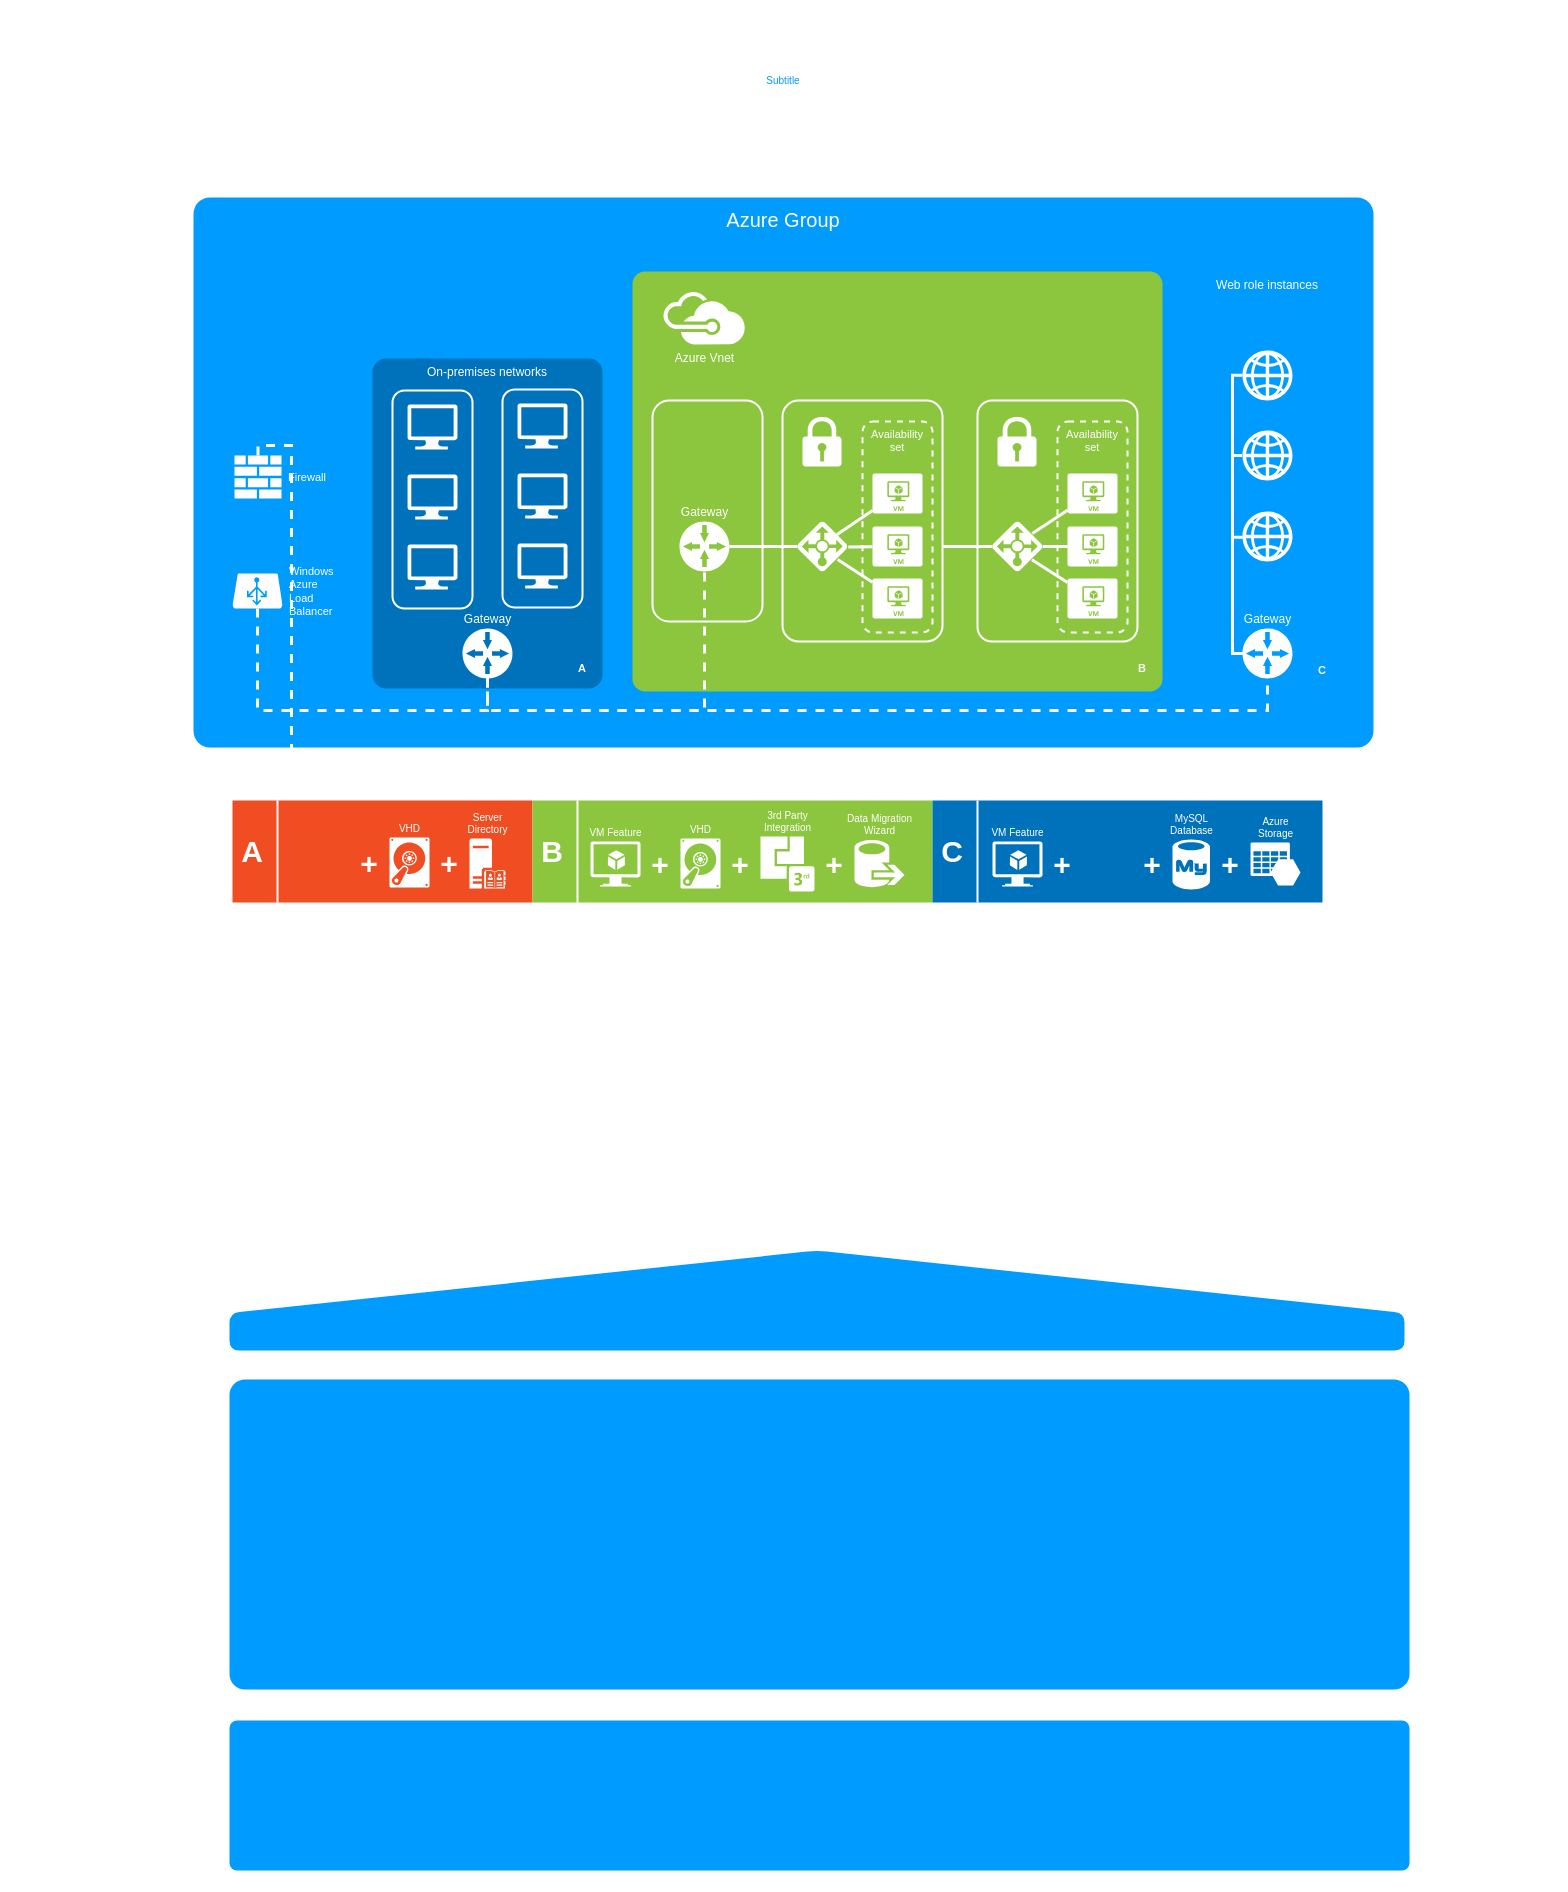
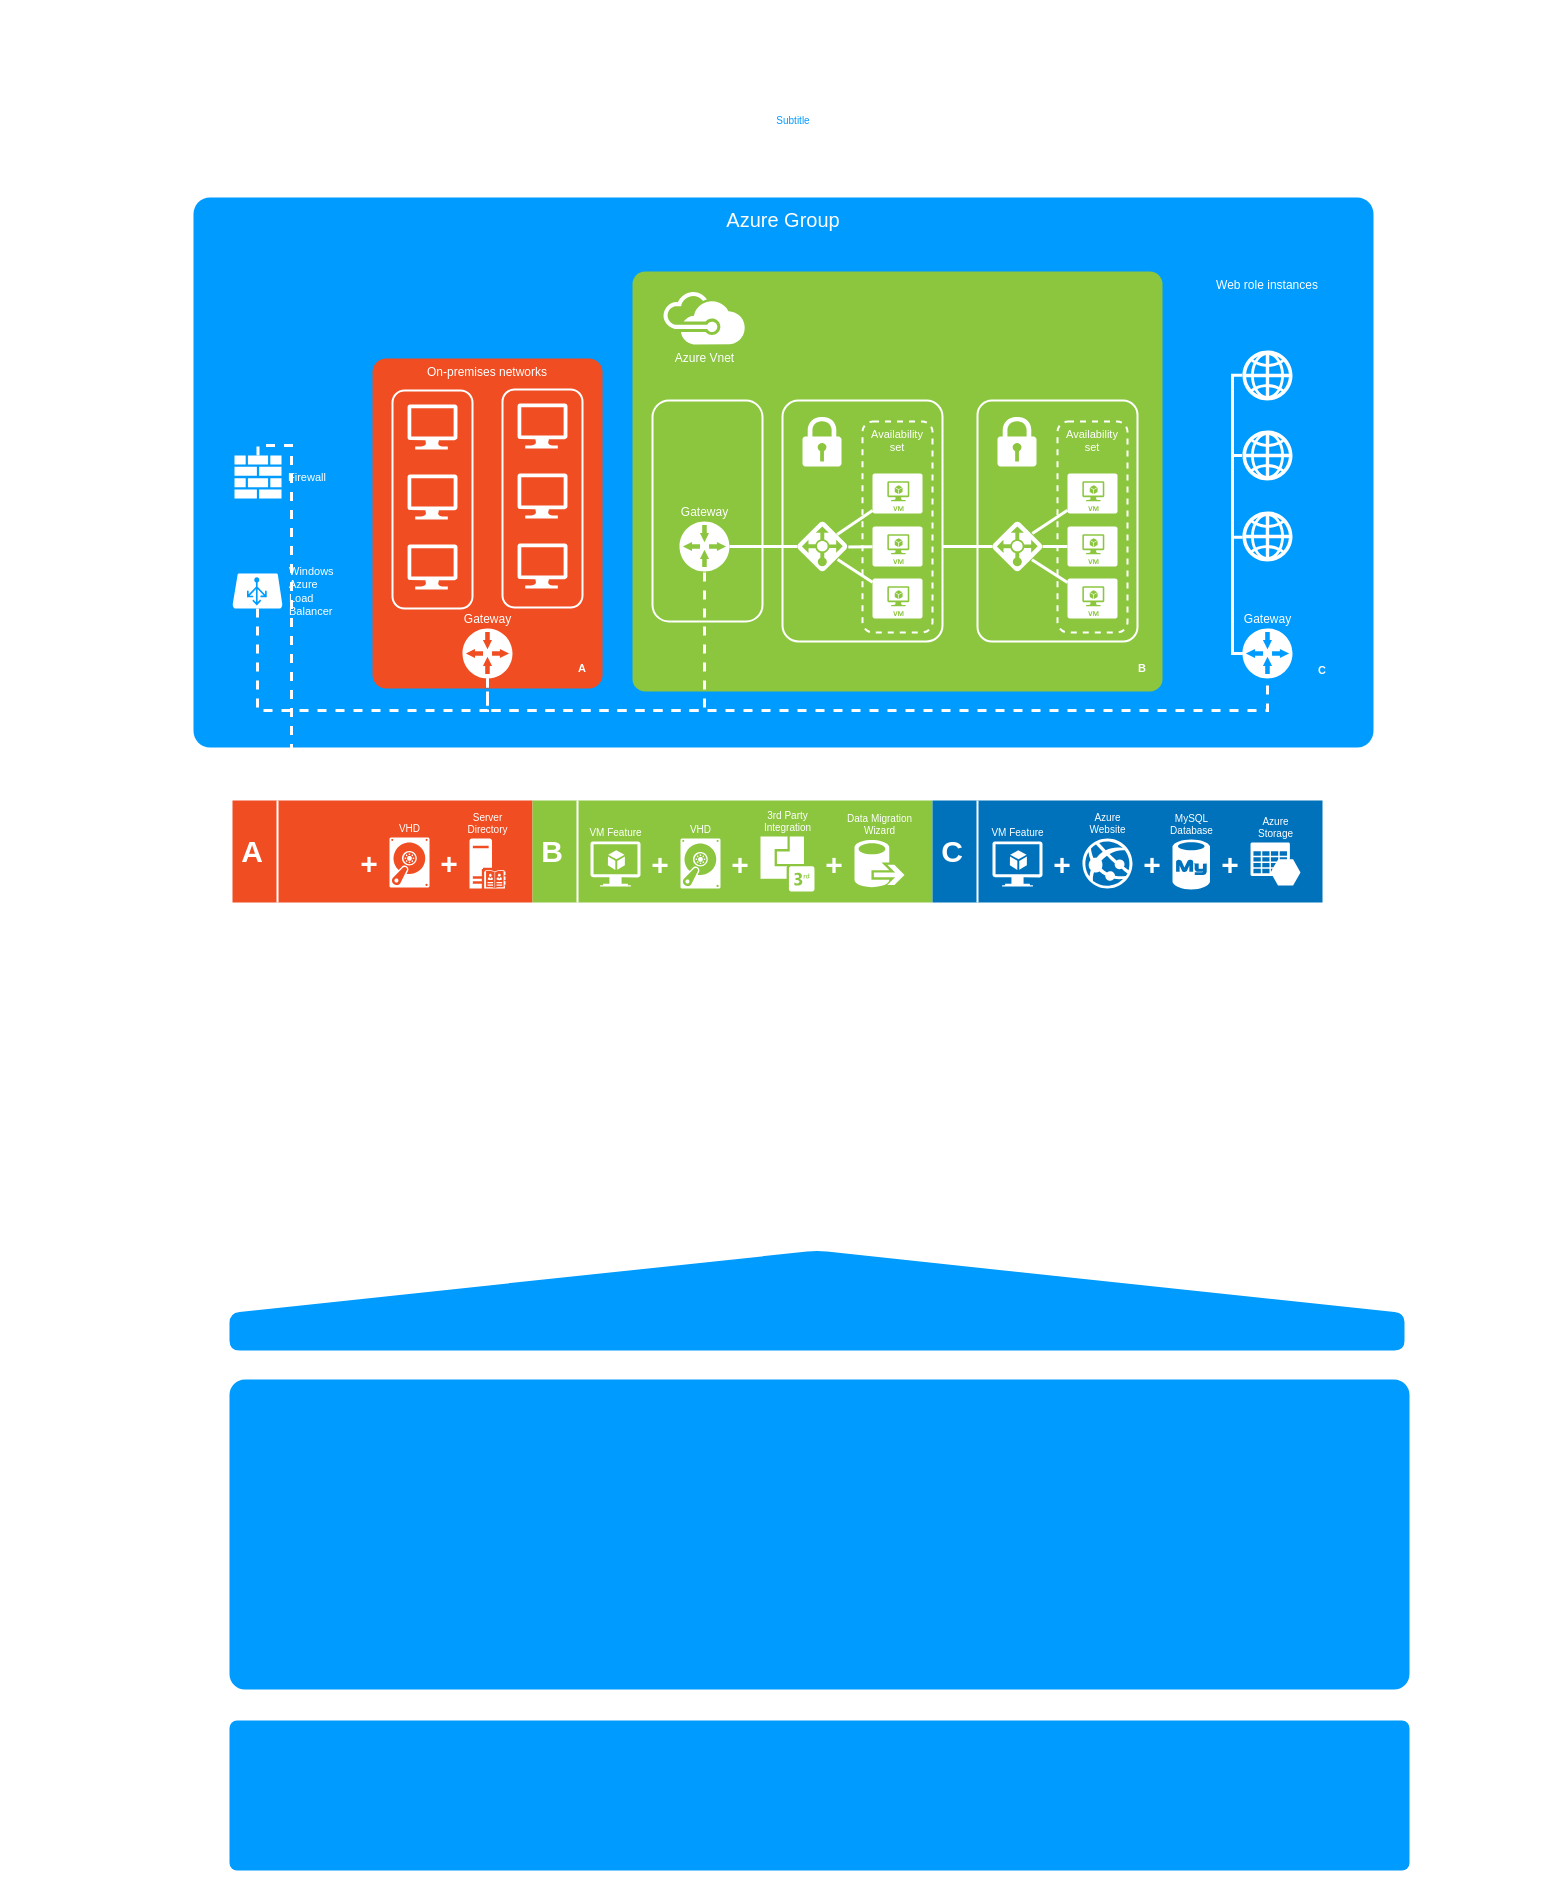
node "Subtitle": moved (784, 81) -> (794, 121)
node "On-premises networks": fillcolor #0072bc -> #f04d22
node "Azure Website": added
